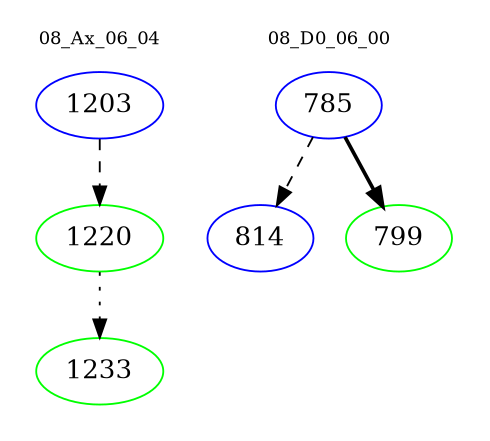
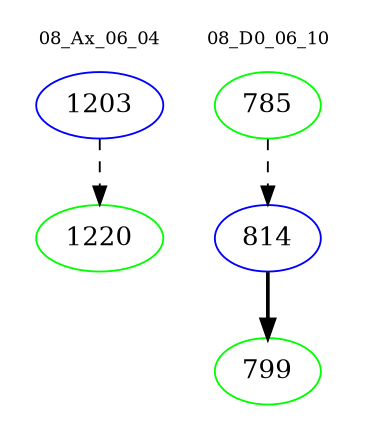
cluster "08_D0_06_00": label "08_D0_06_00" -> "08_D0_06_10"
node "785": color blue -> green
edge "785" -> "799": now "814" -> "799"
node "1233": removed
